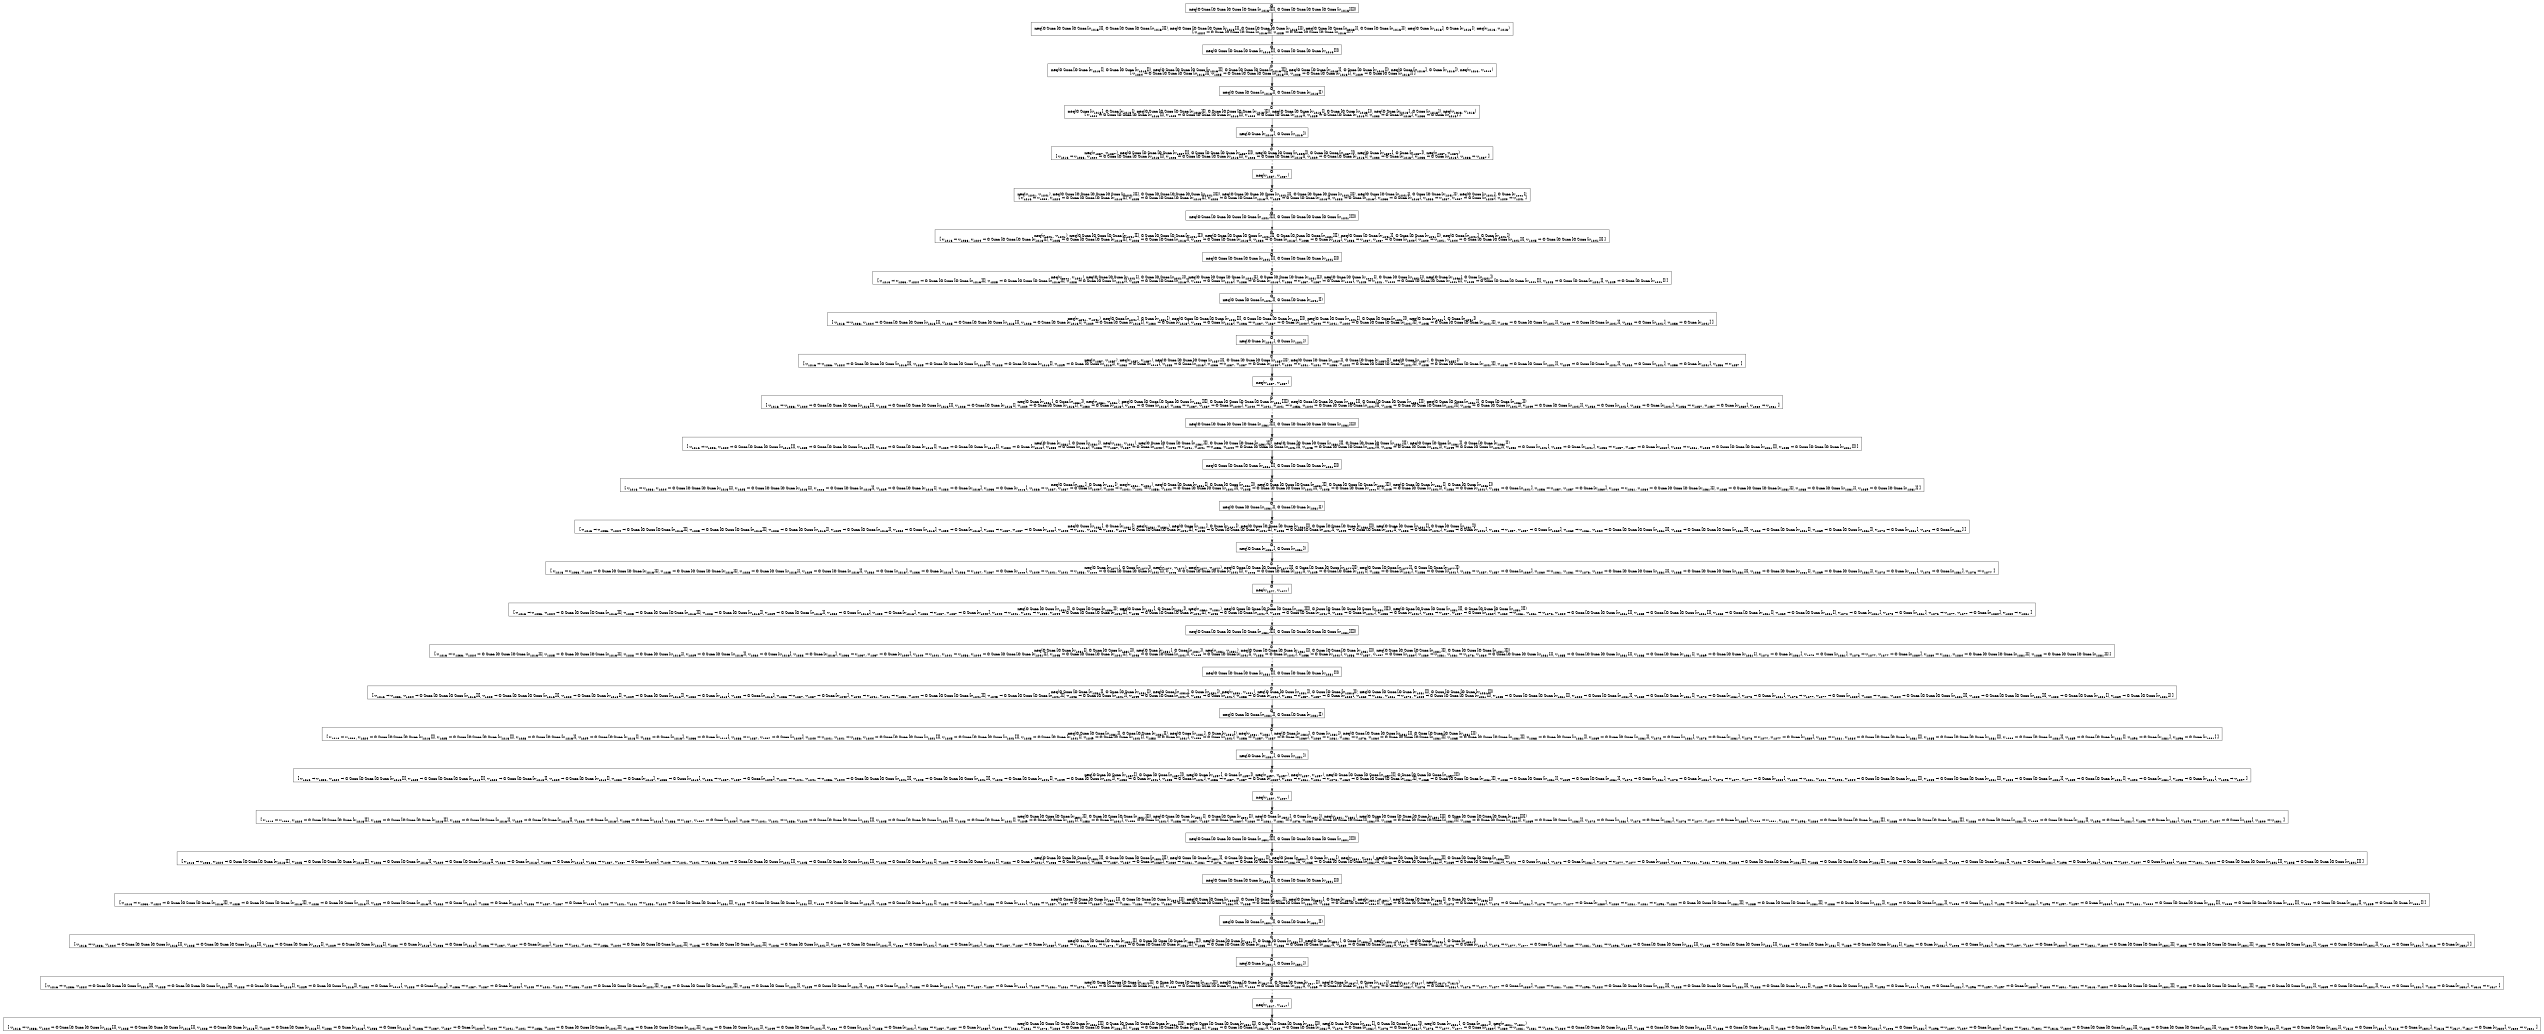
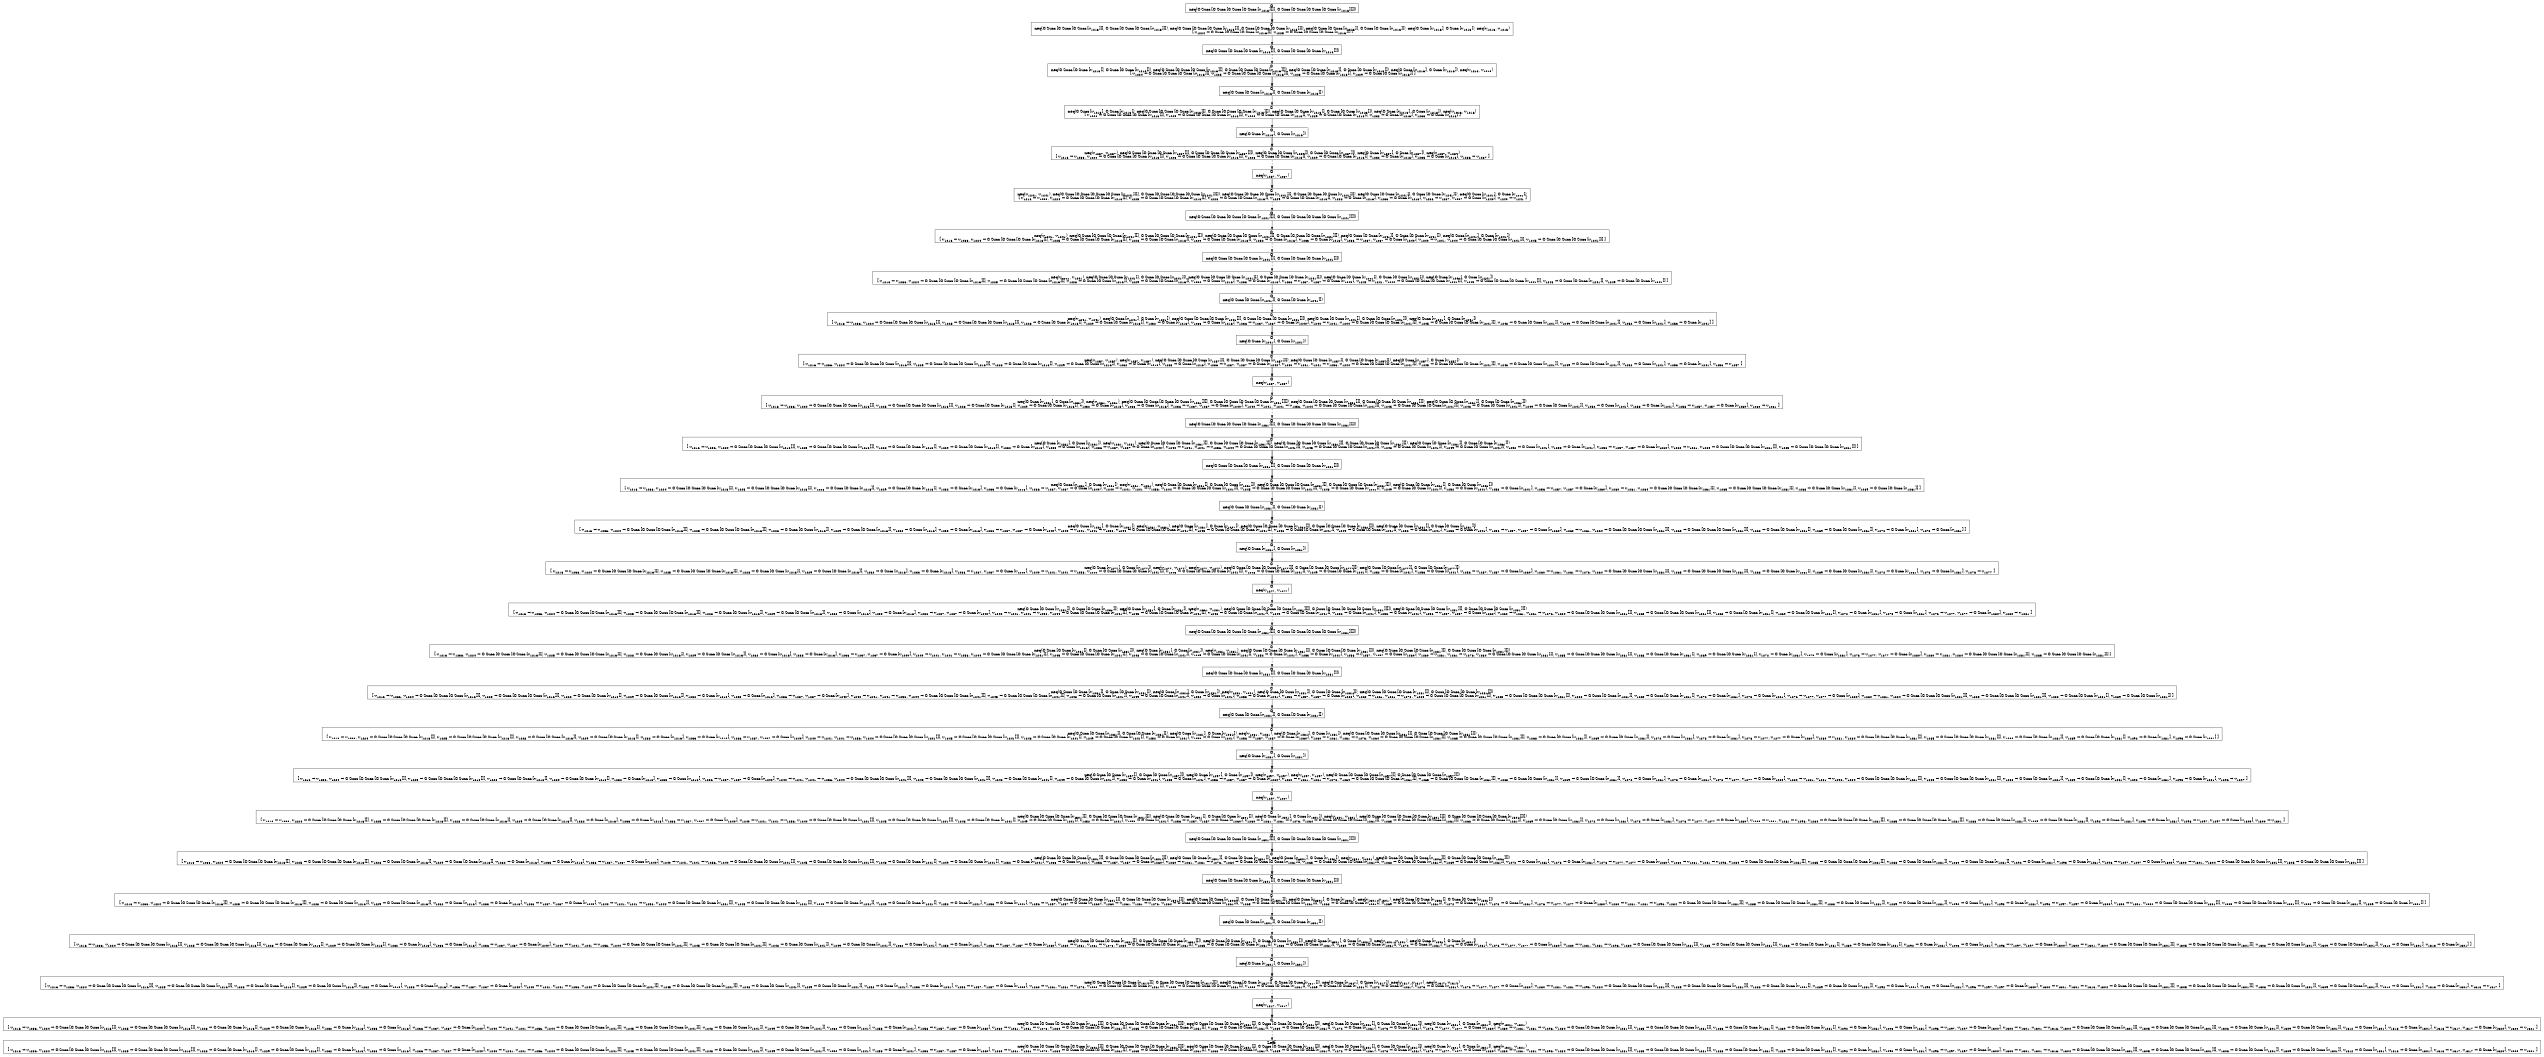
node "Leaf": added
